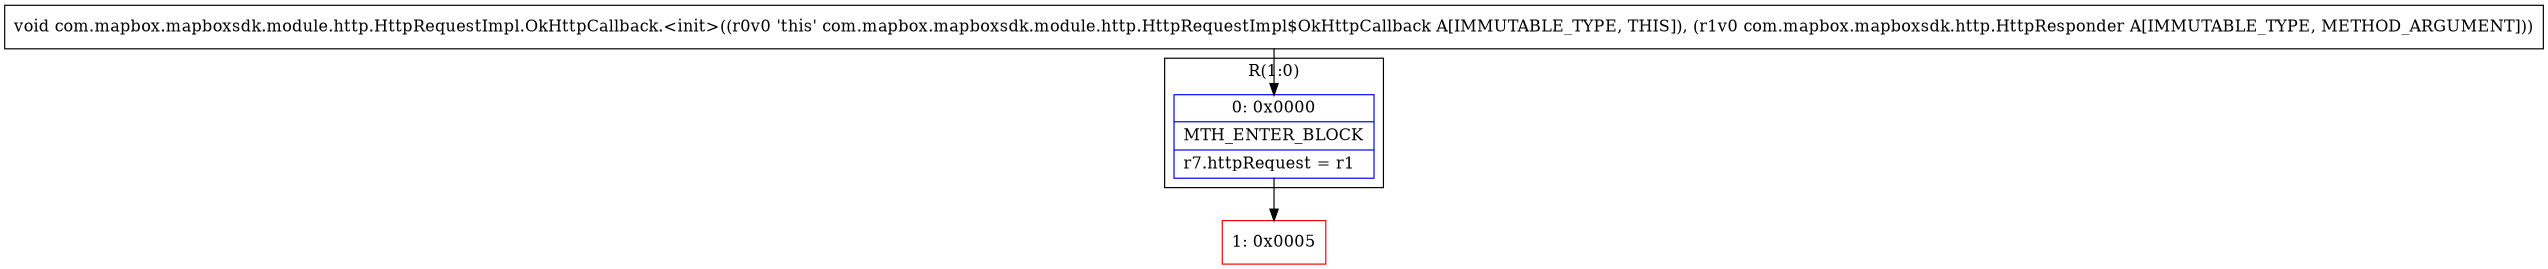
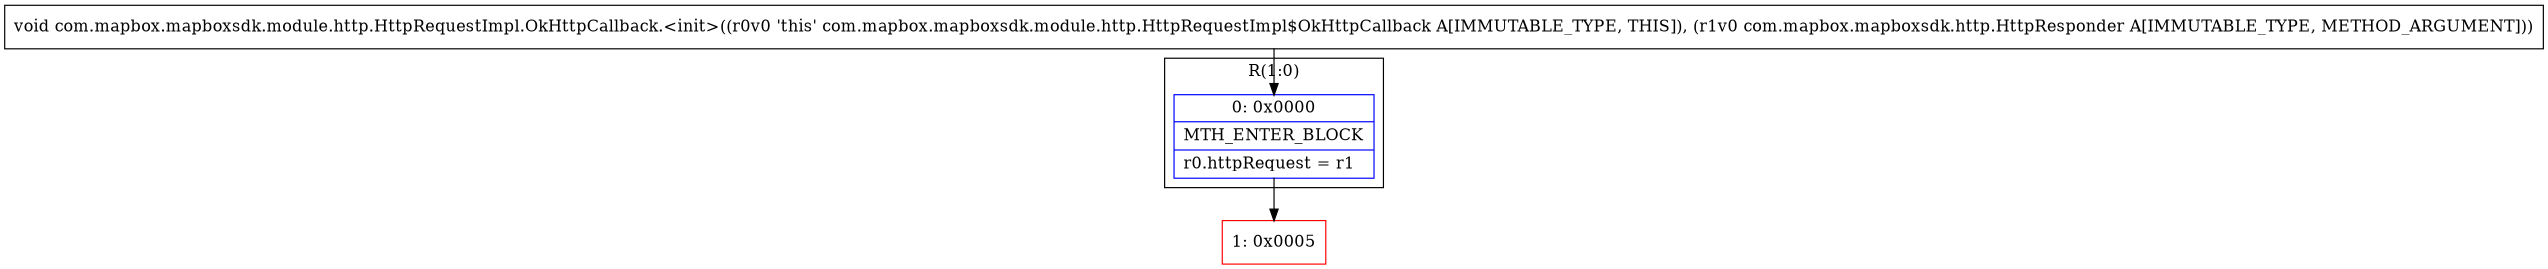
node "0: 0x0000": text "r7.httpRequest = r1" -> "r0.httpRequest = r1"
